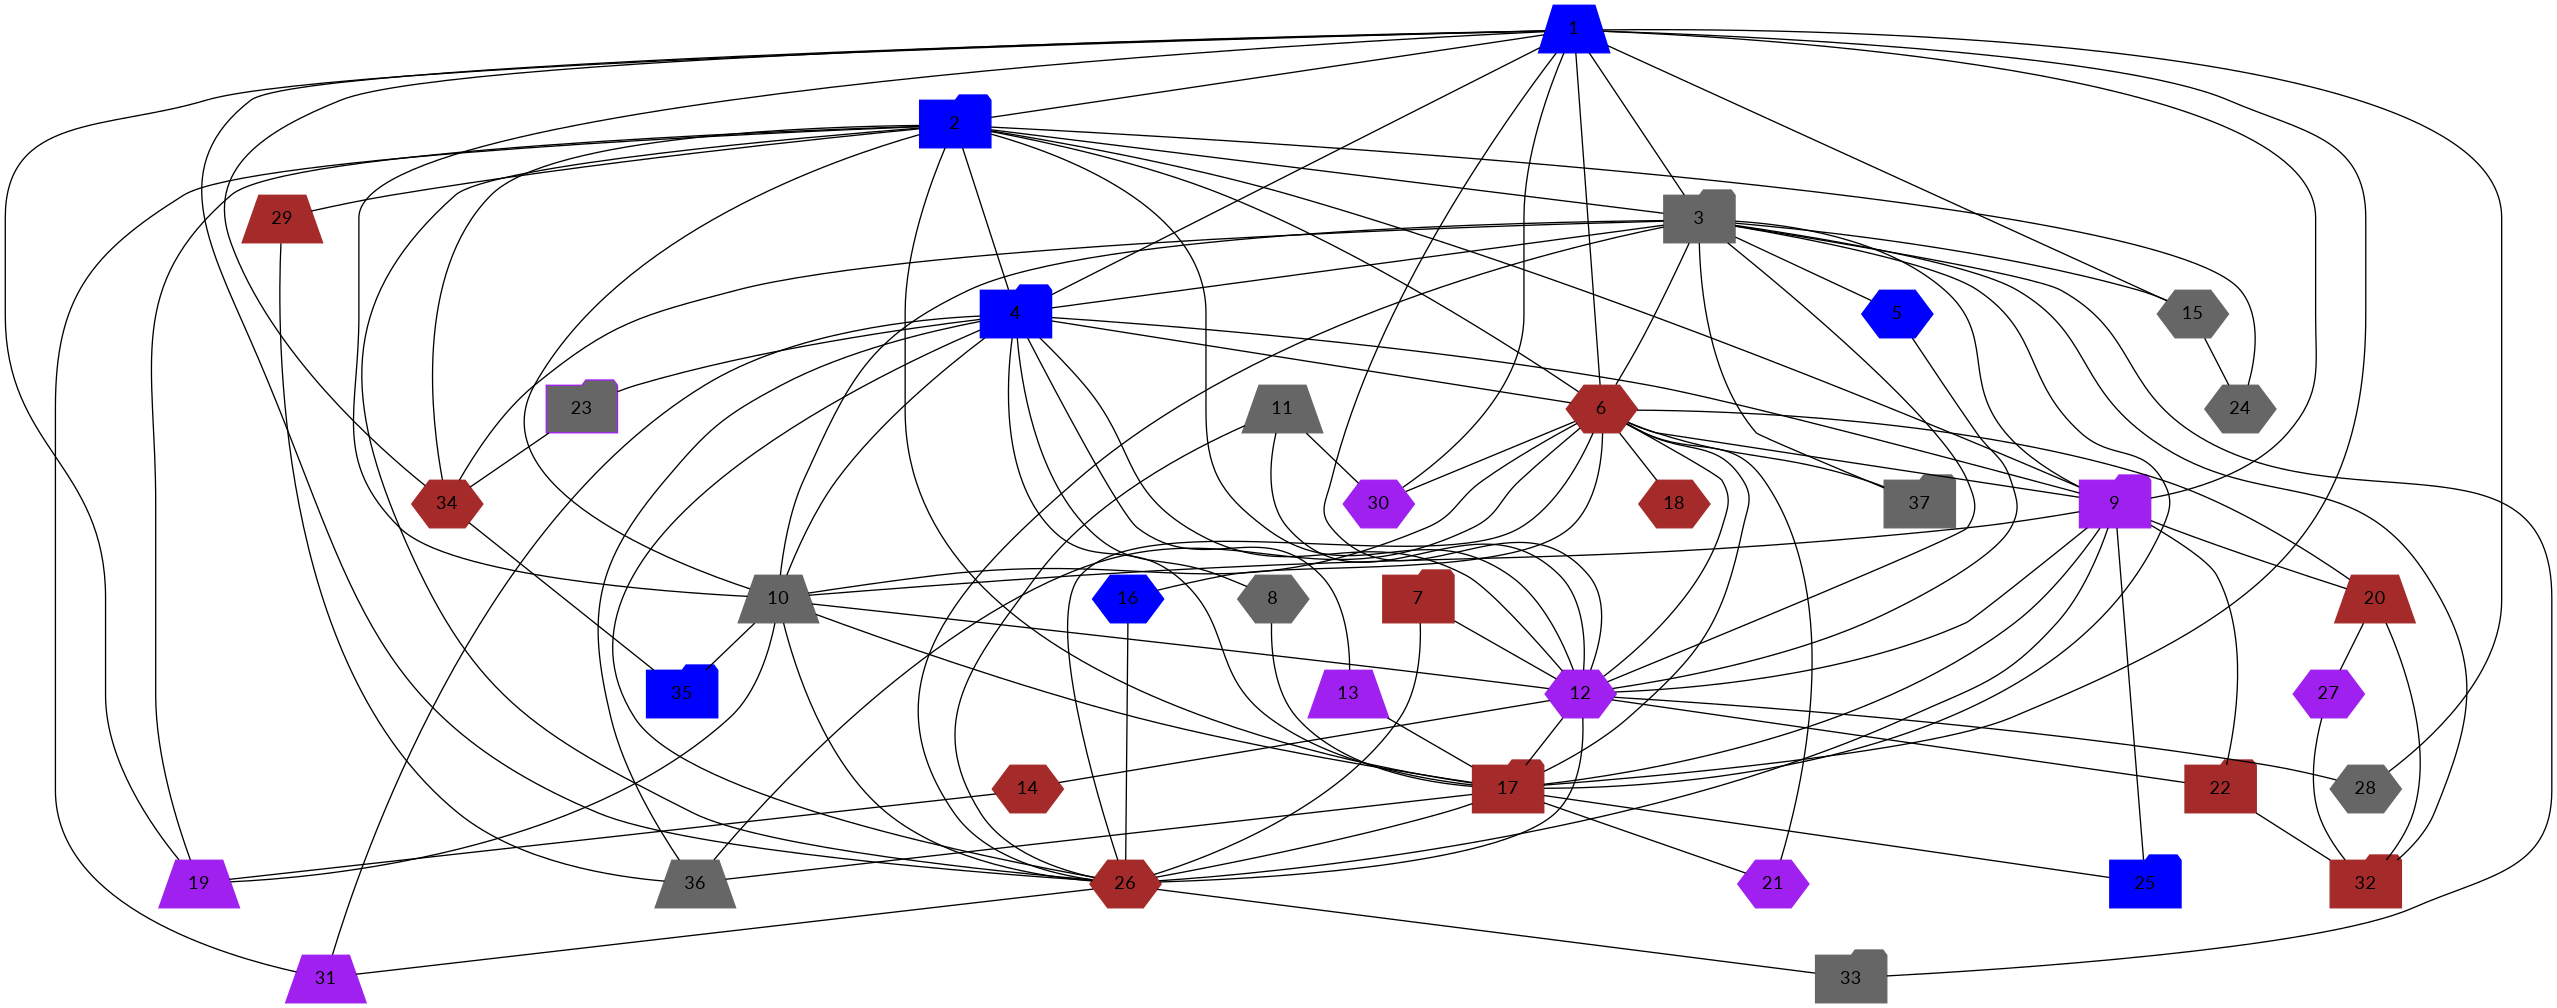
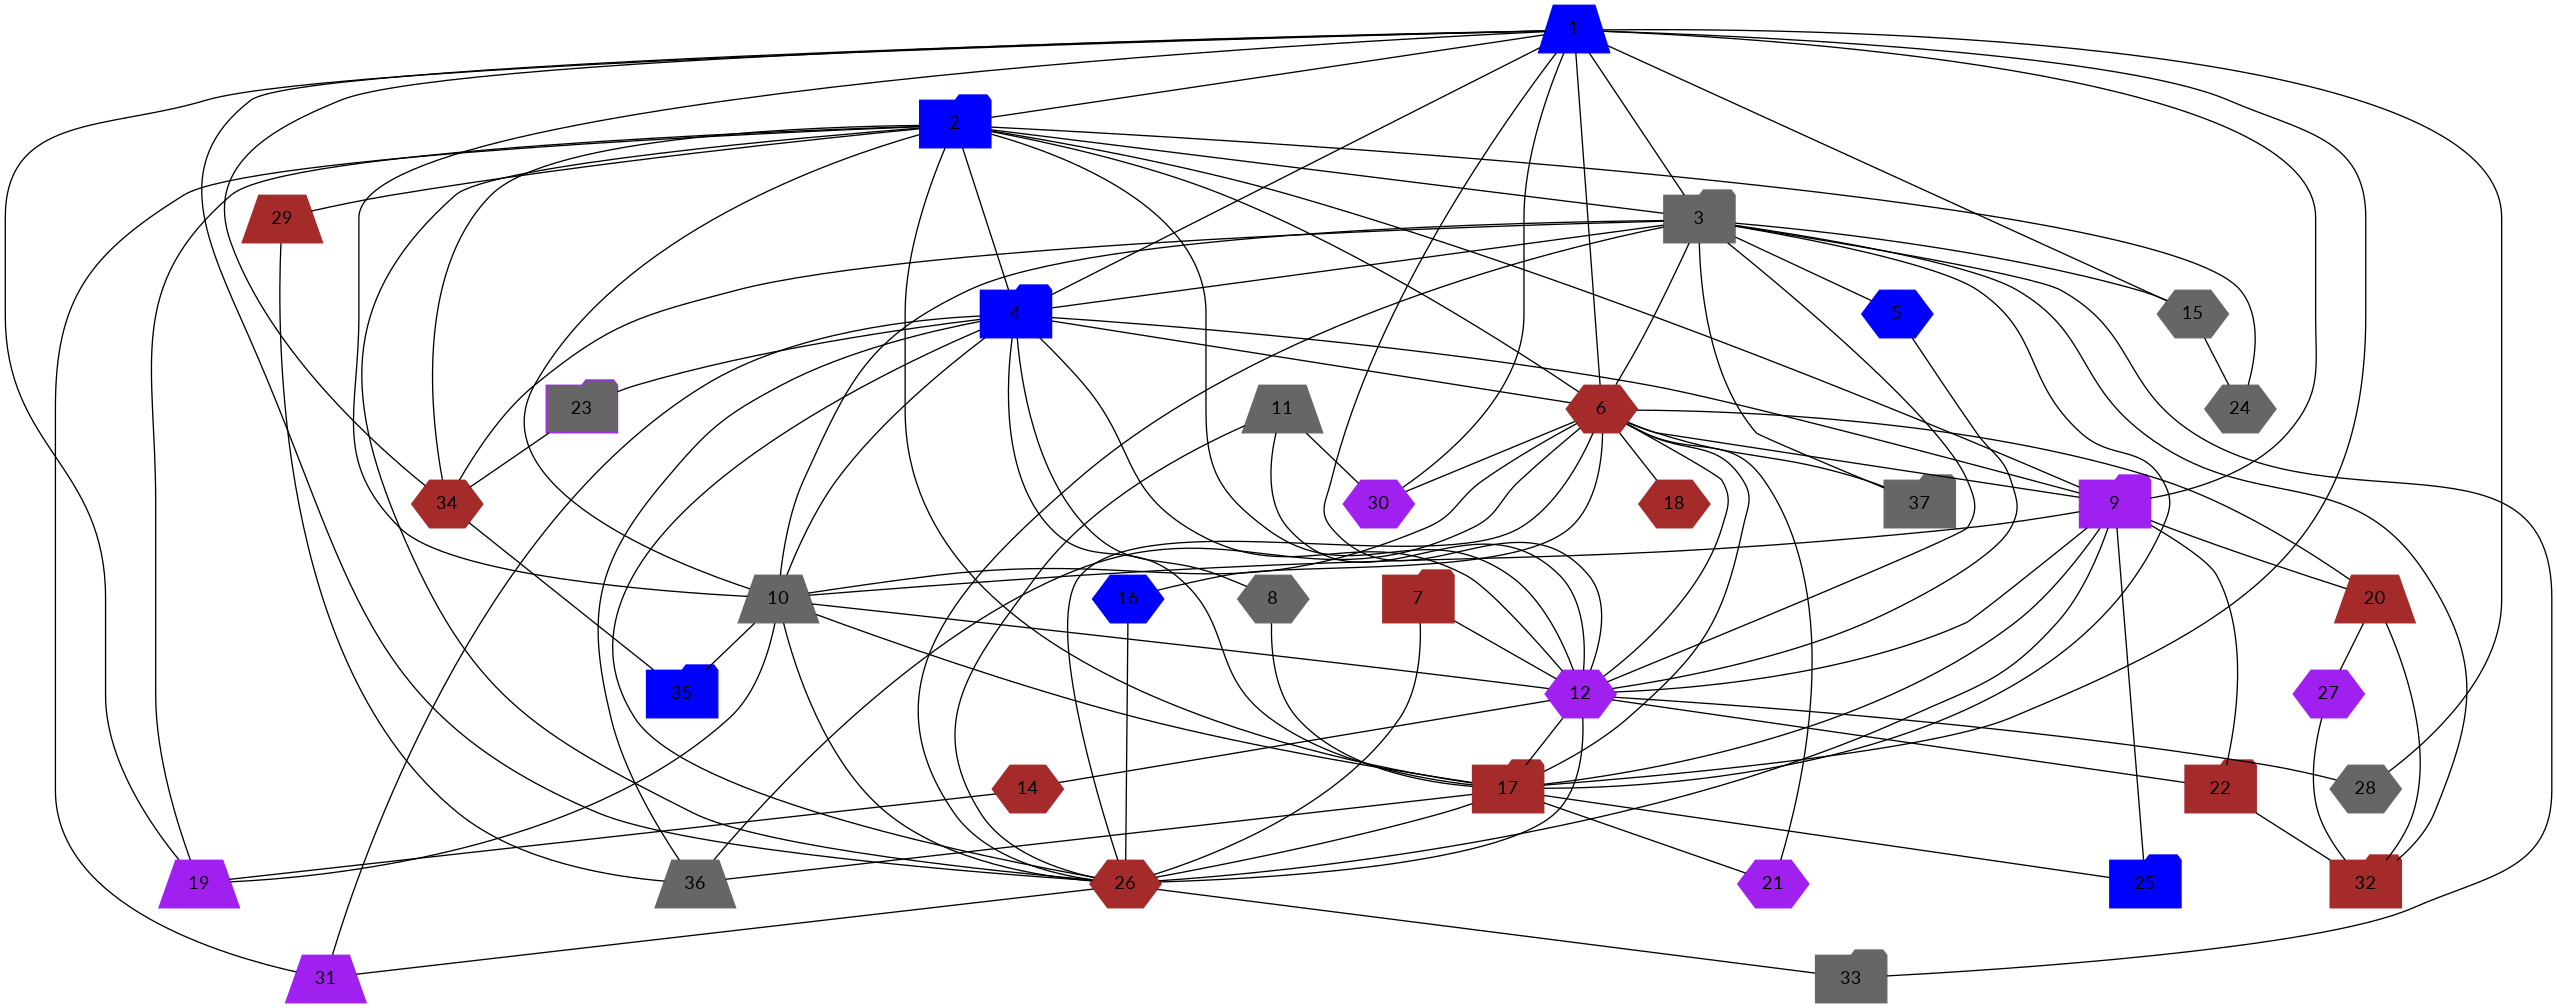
edge "3" -- "9": removed
node "13": removed
